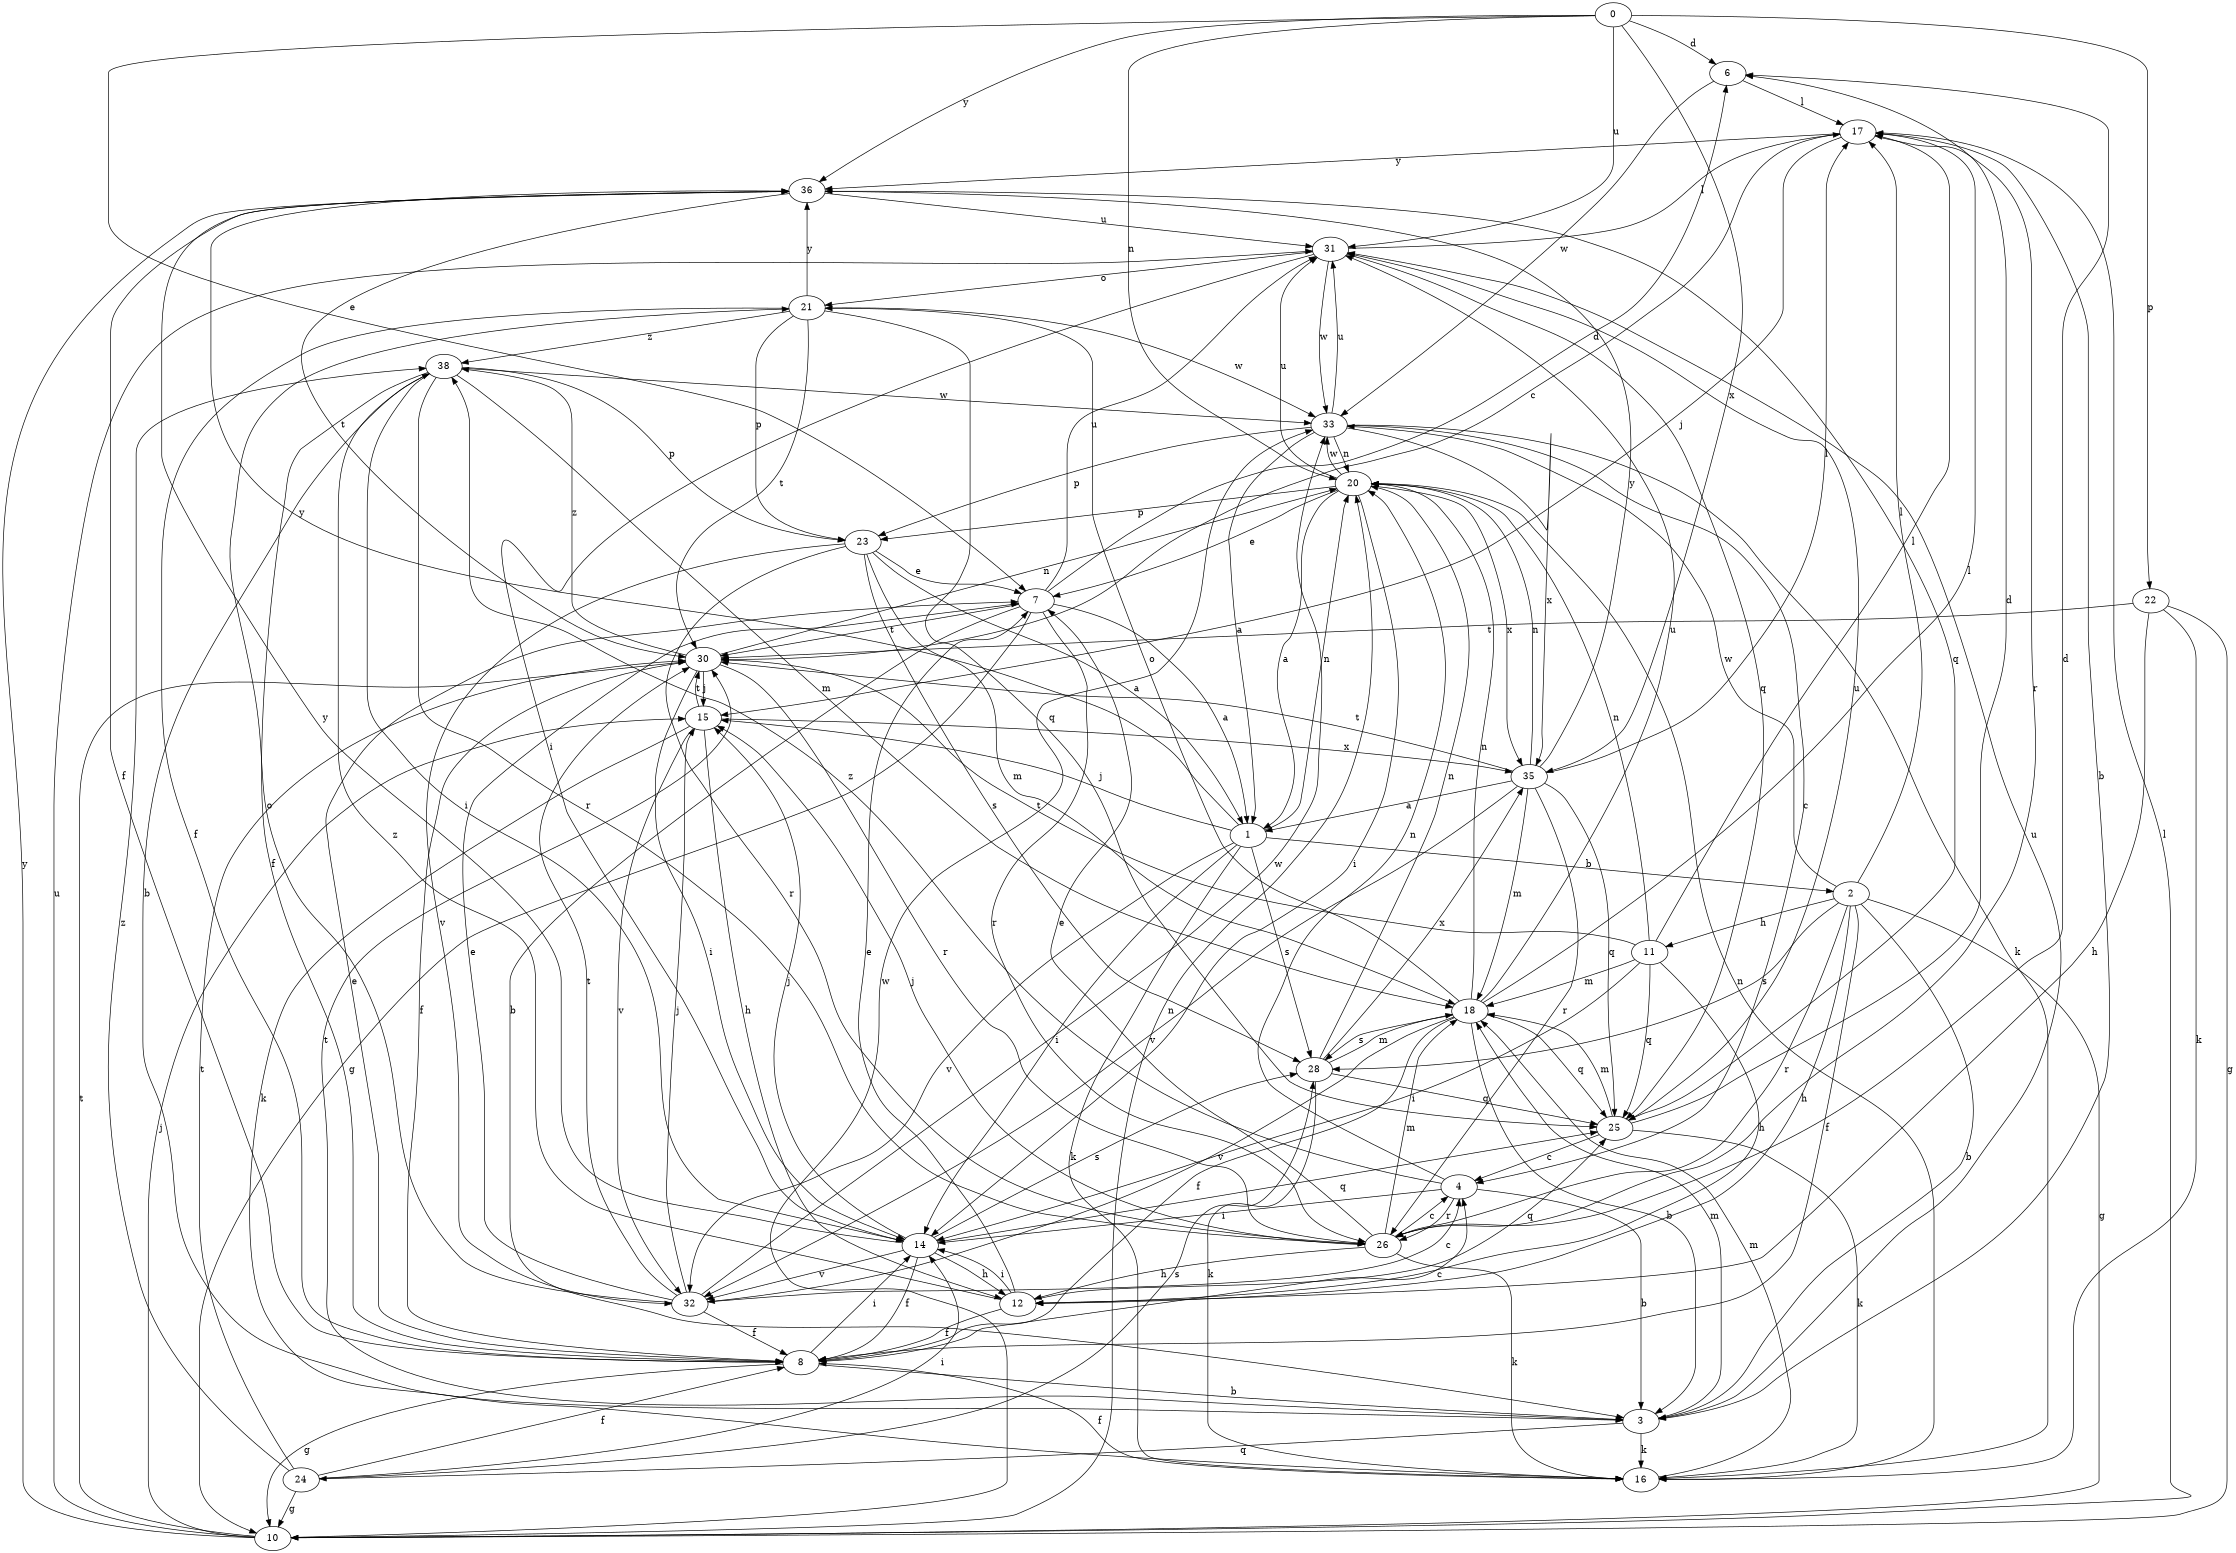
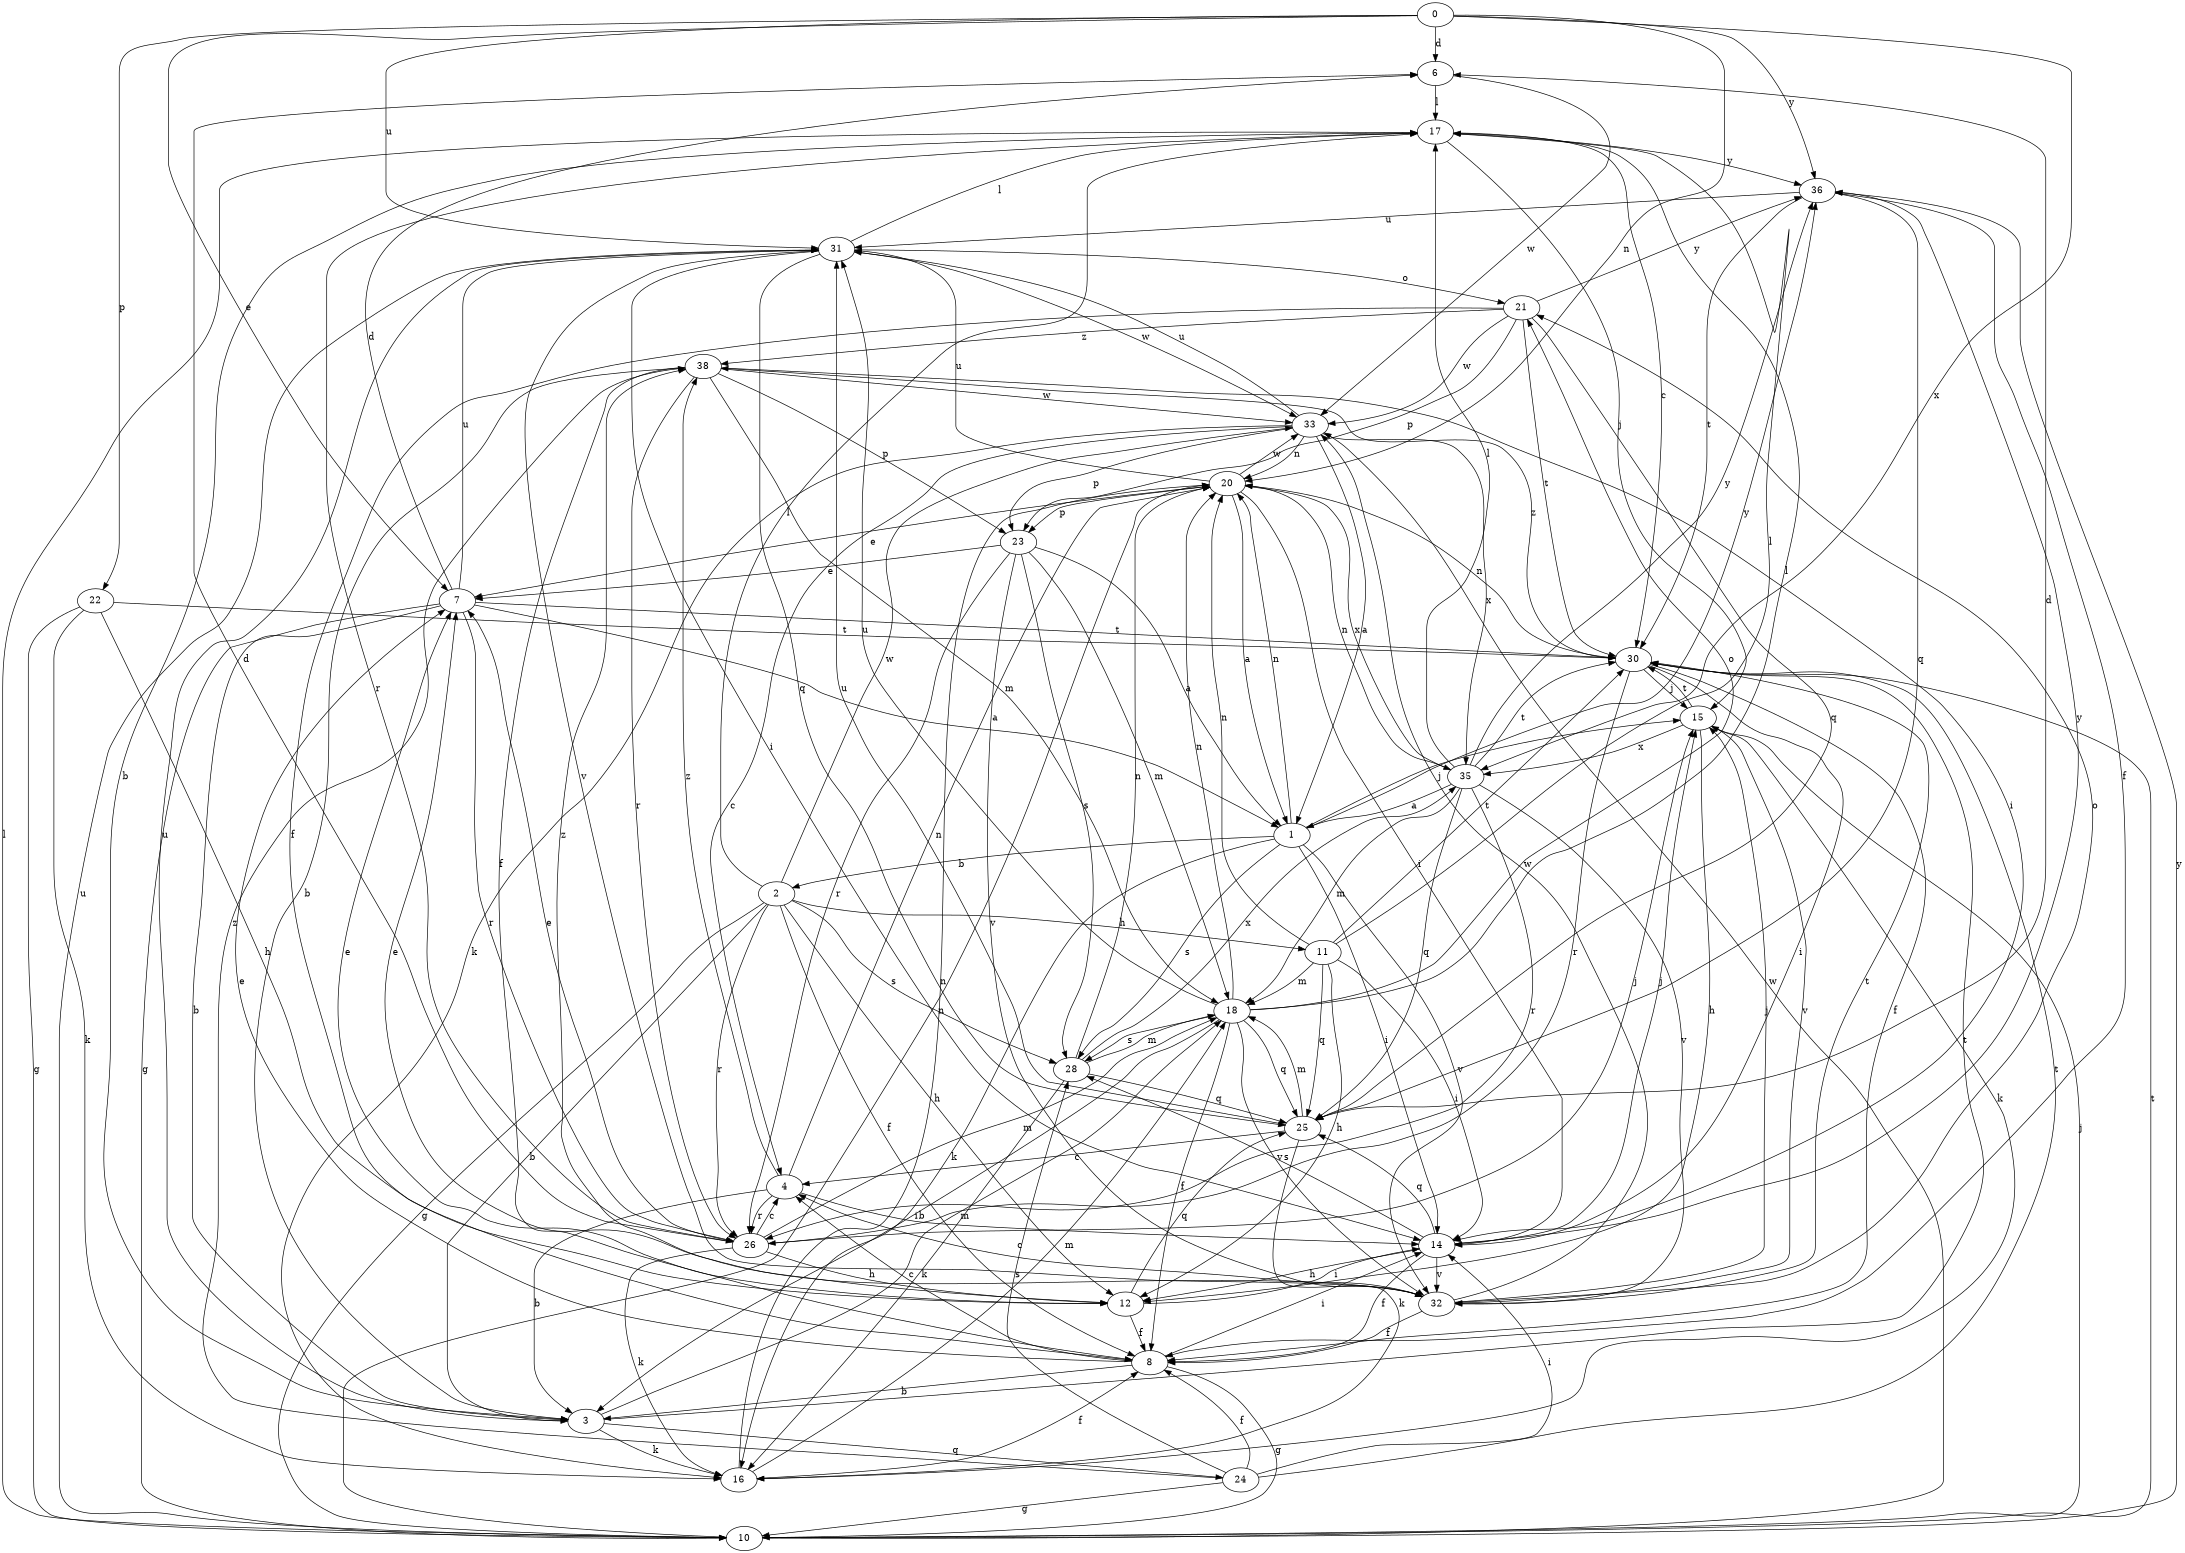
edge "31" -> "32": added, label "v"
